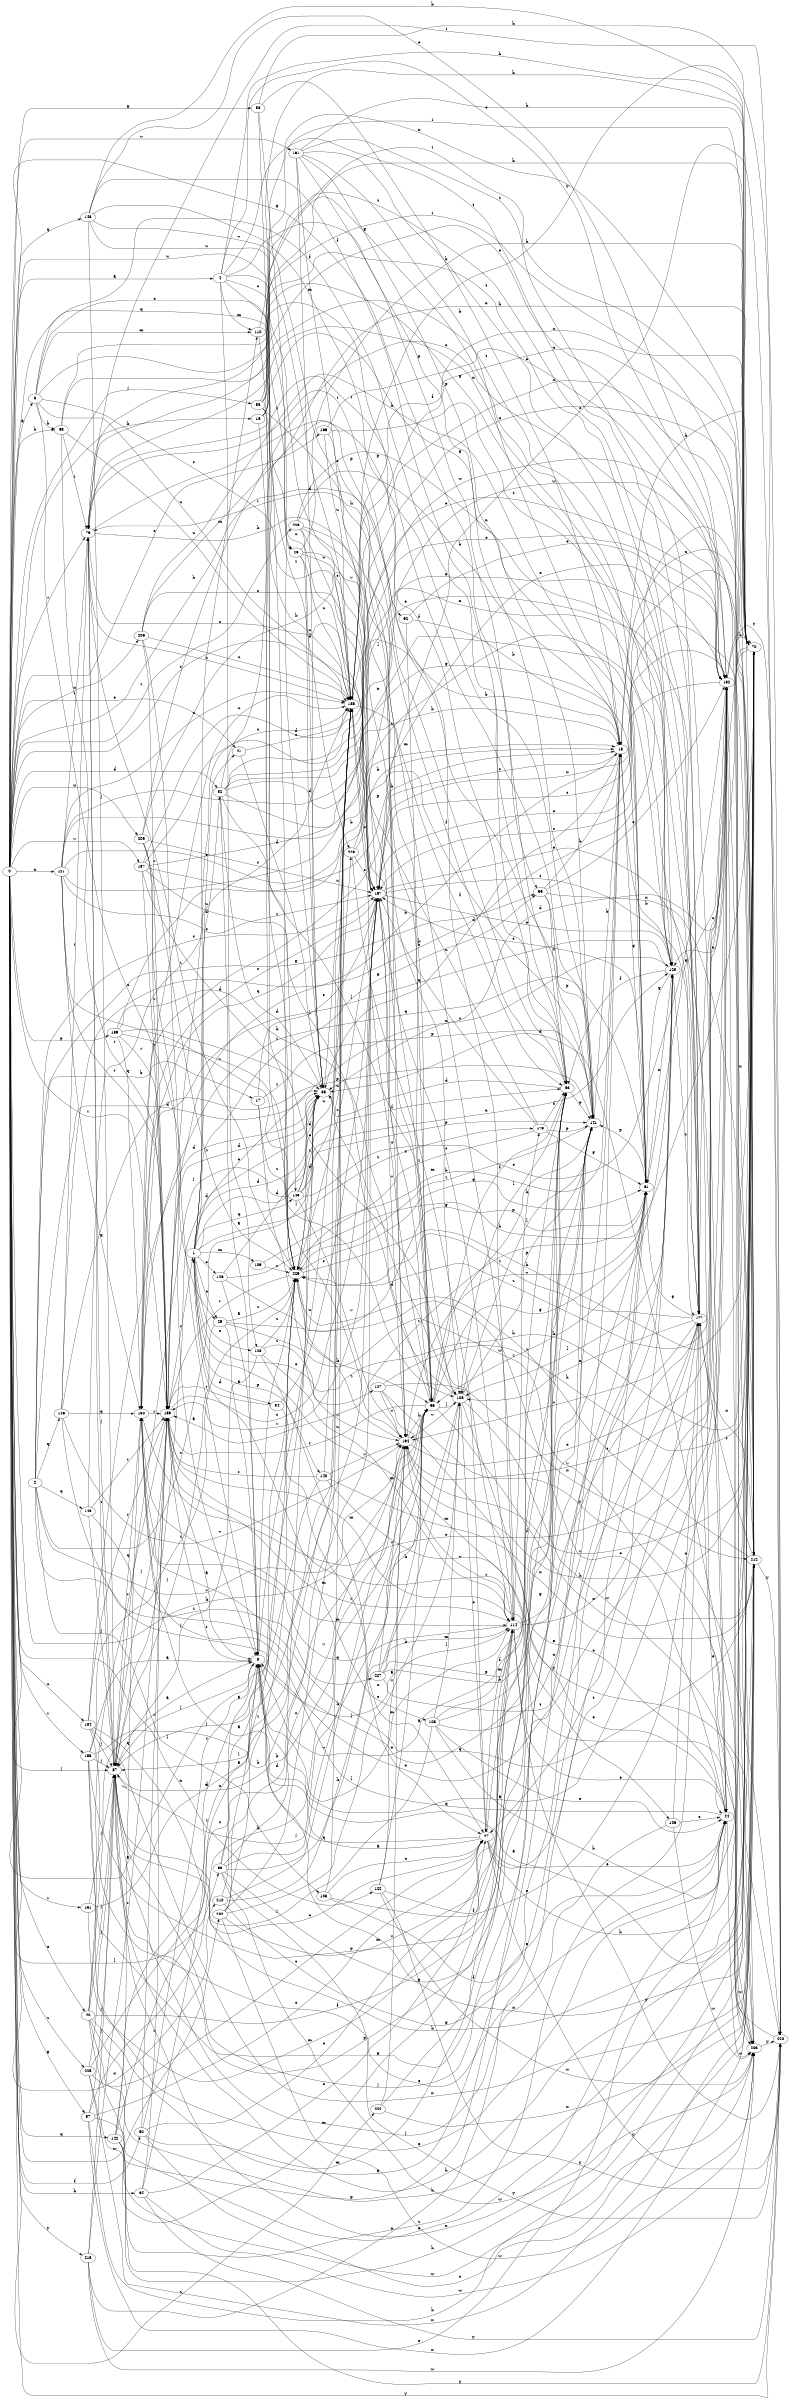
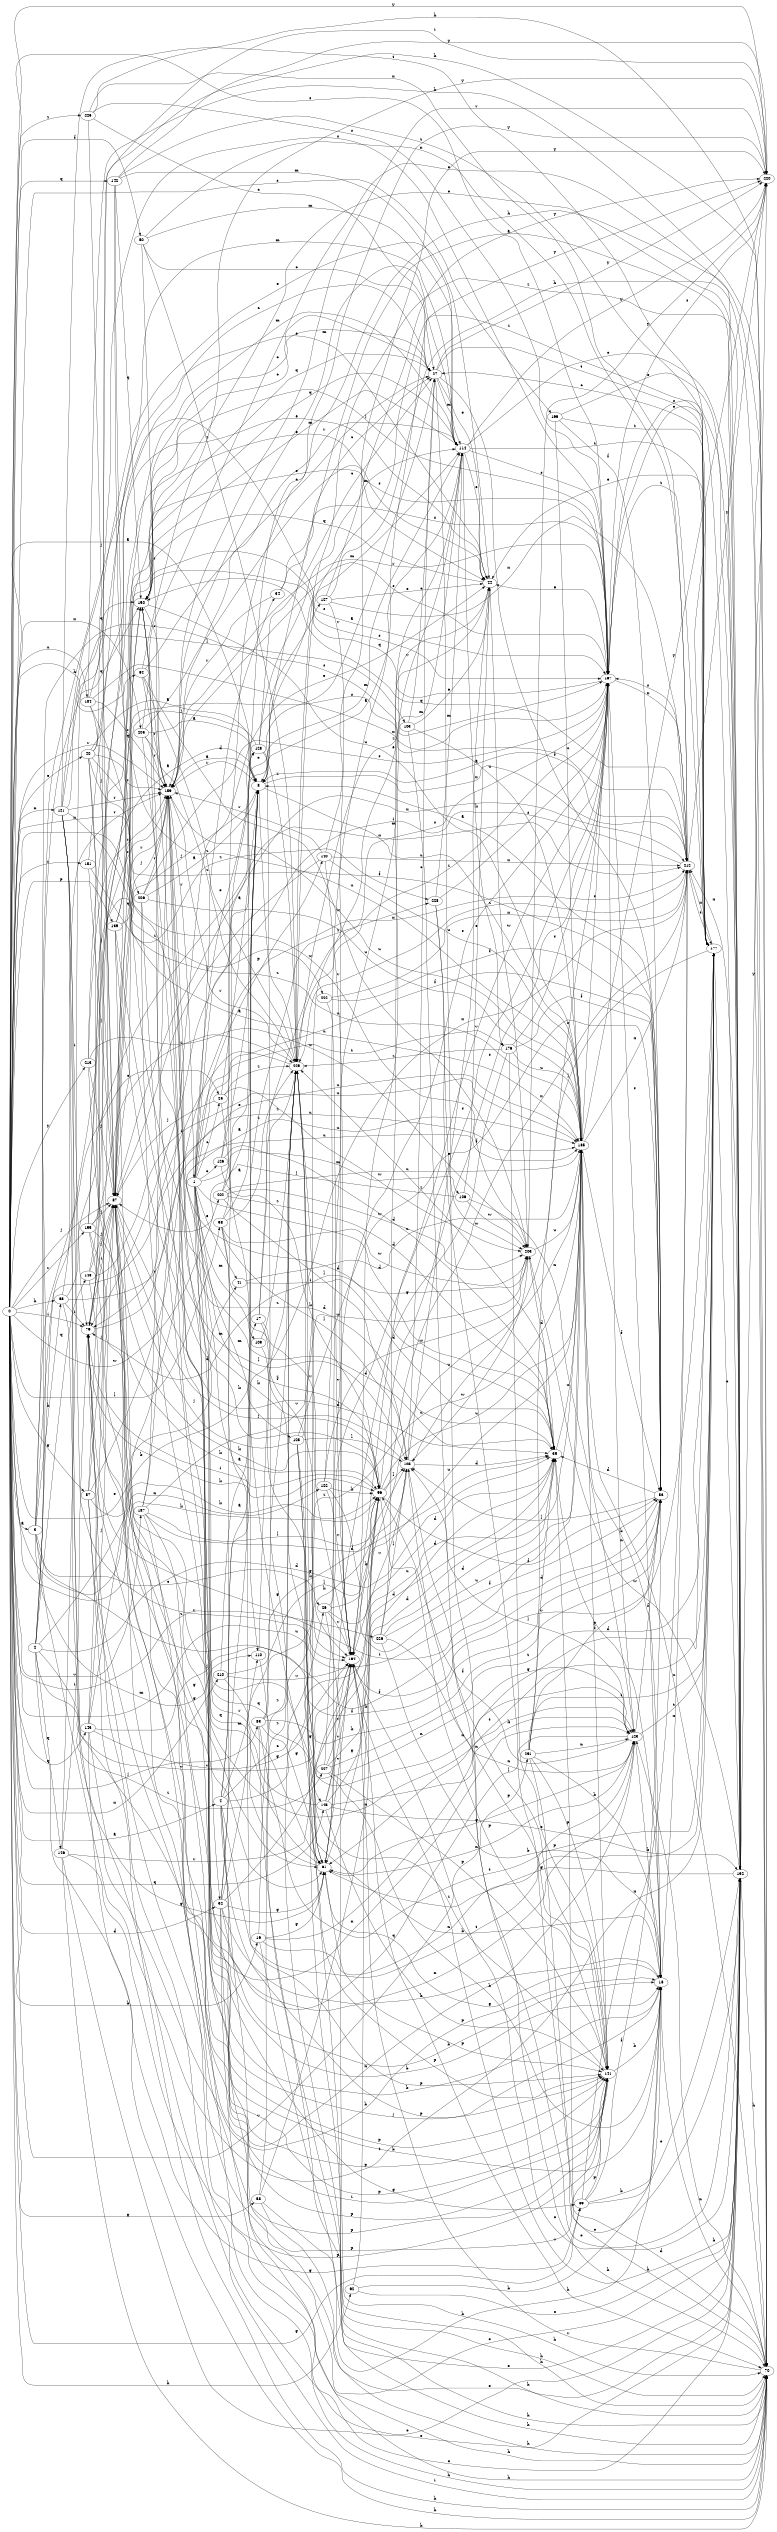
node "191": label "191" -> "291"
edge "53" -> "141": now "185" -> "141"
edge "229" -> "35": removed, label "d"
edge "177" -> "105": label "n" -> "l"
edge "106" -> "177": now "106" -> "123"
edge "98" -> "96": removed, label "k"
